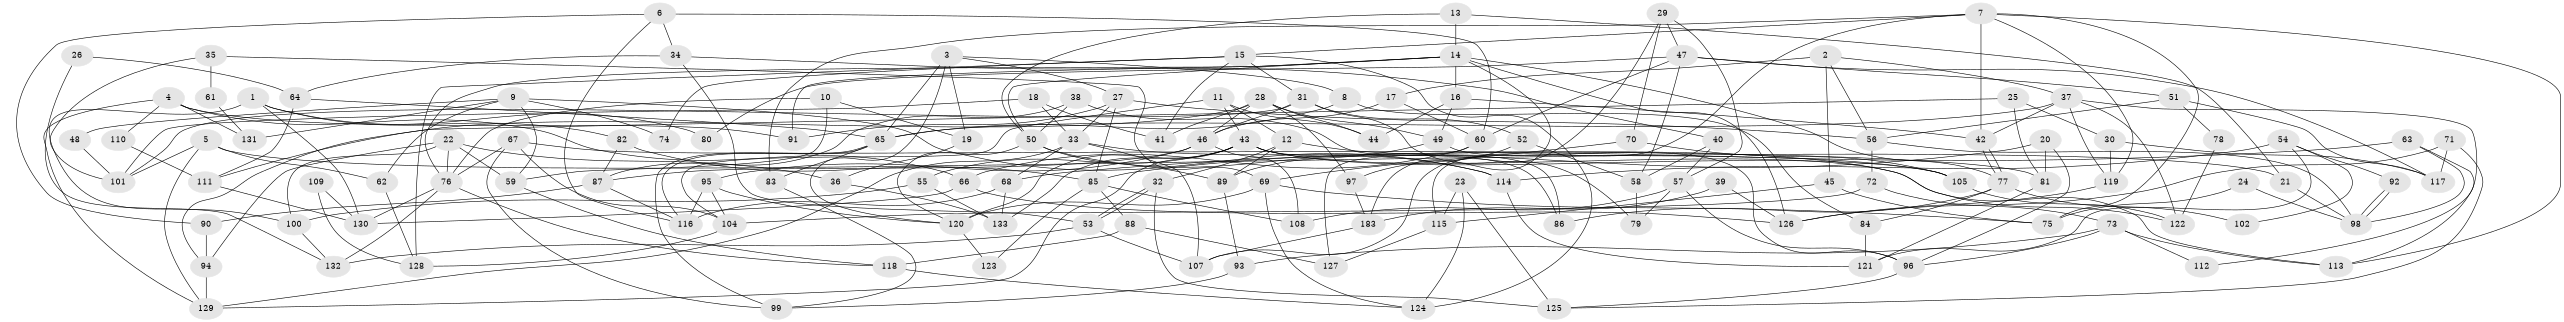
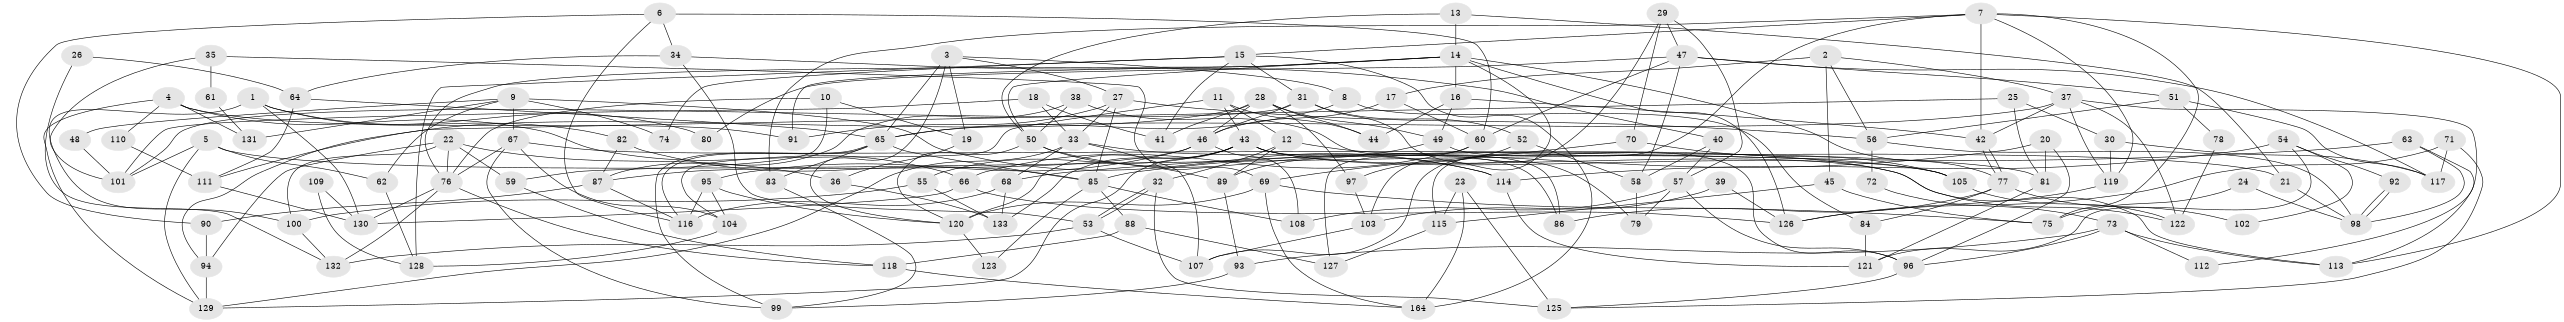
edge "9" -- "59": now "9" -- "67"
edge "65" -- "85": added
edge "72" -- "104": removed
node "183": label "183" -> "103"
node "124": label "124" -> "164"
